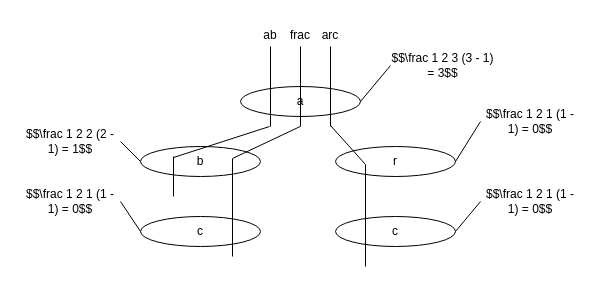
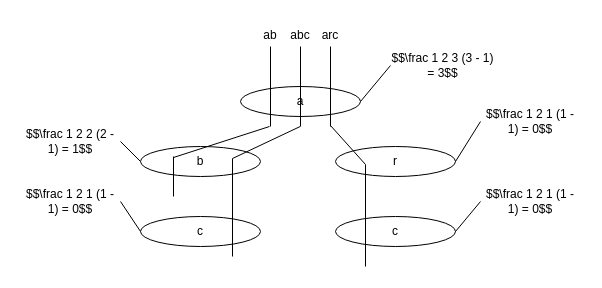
node "frac": label "frac" -> "abc"
